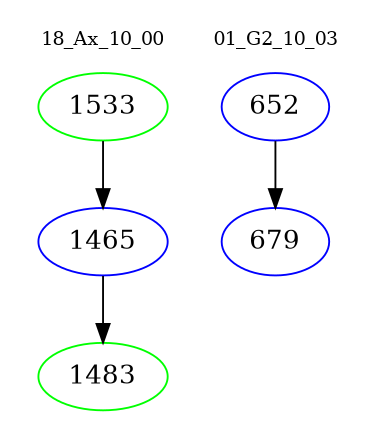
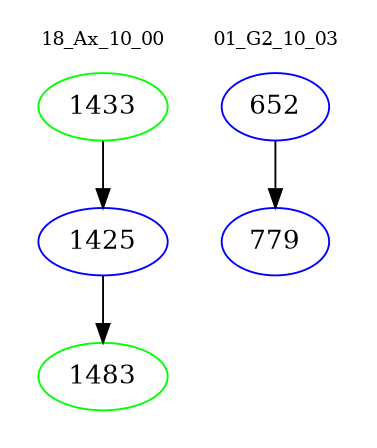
node "1533": label "1533" -> "1433"
node "1465": label "1465" -> "1425"
node "679": label "679" -> "779"
